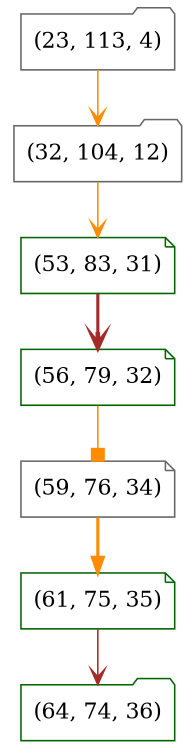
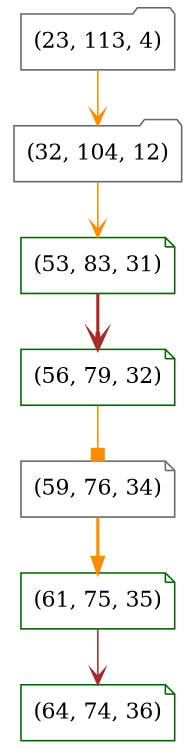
node "(64, 74, 36)": shape folder -> note
